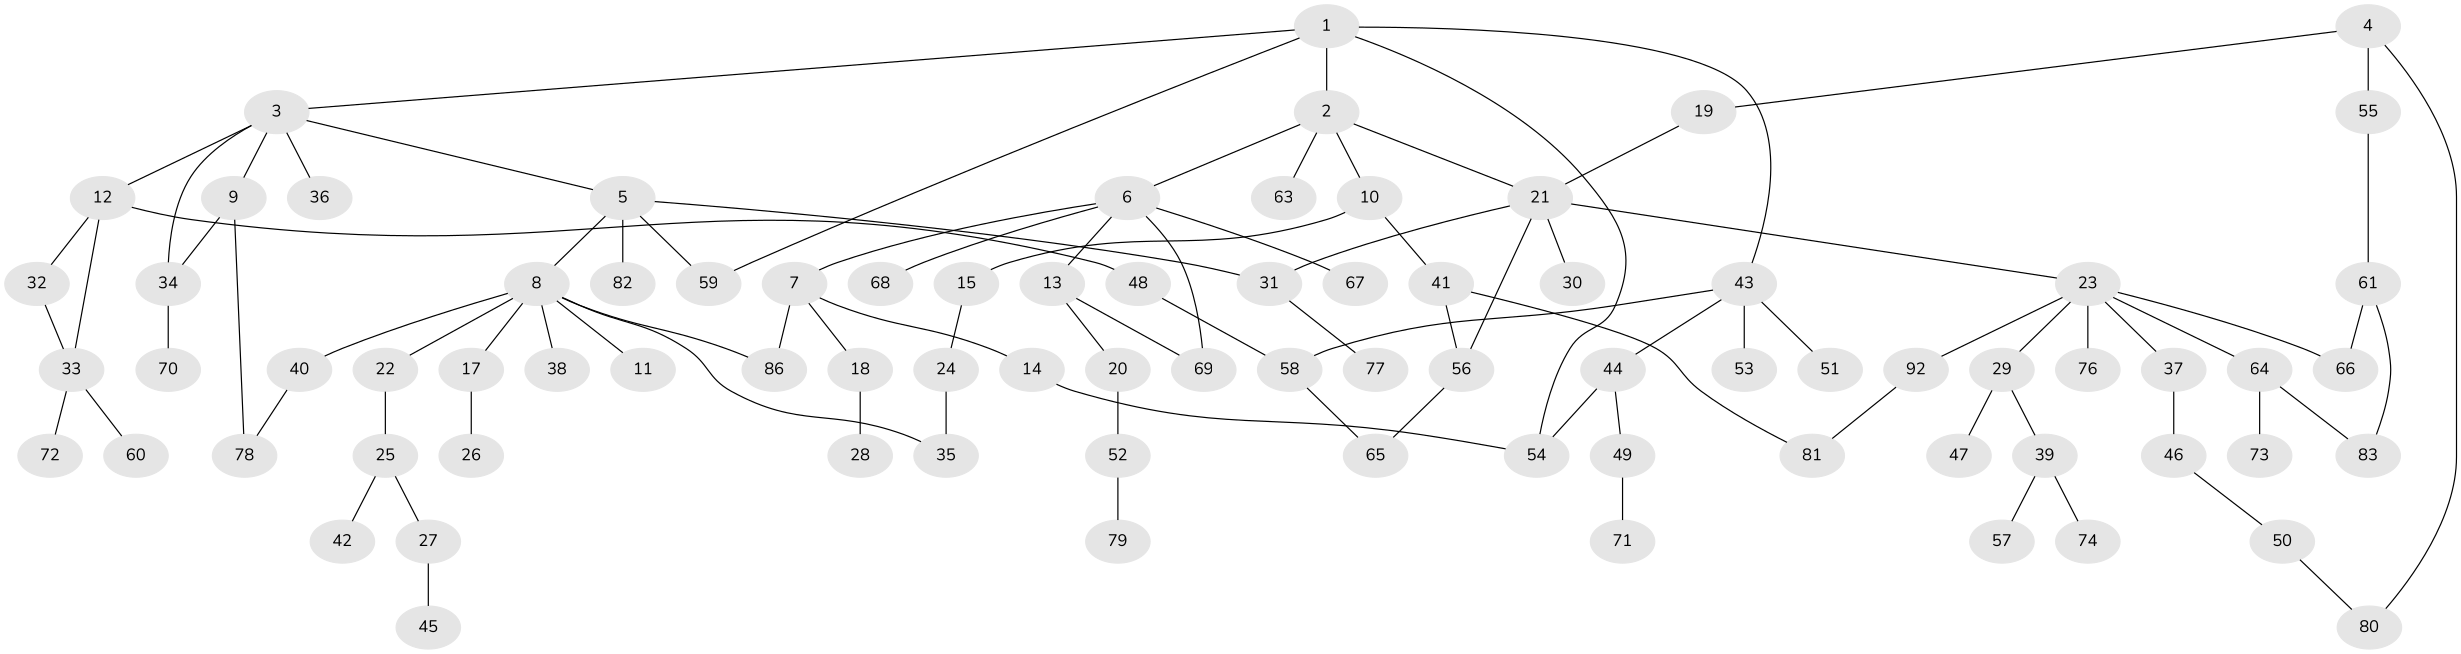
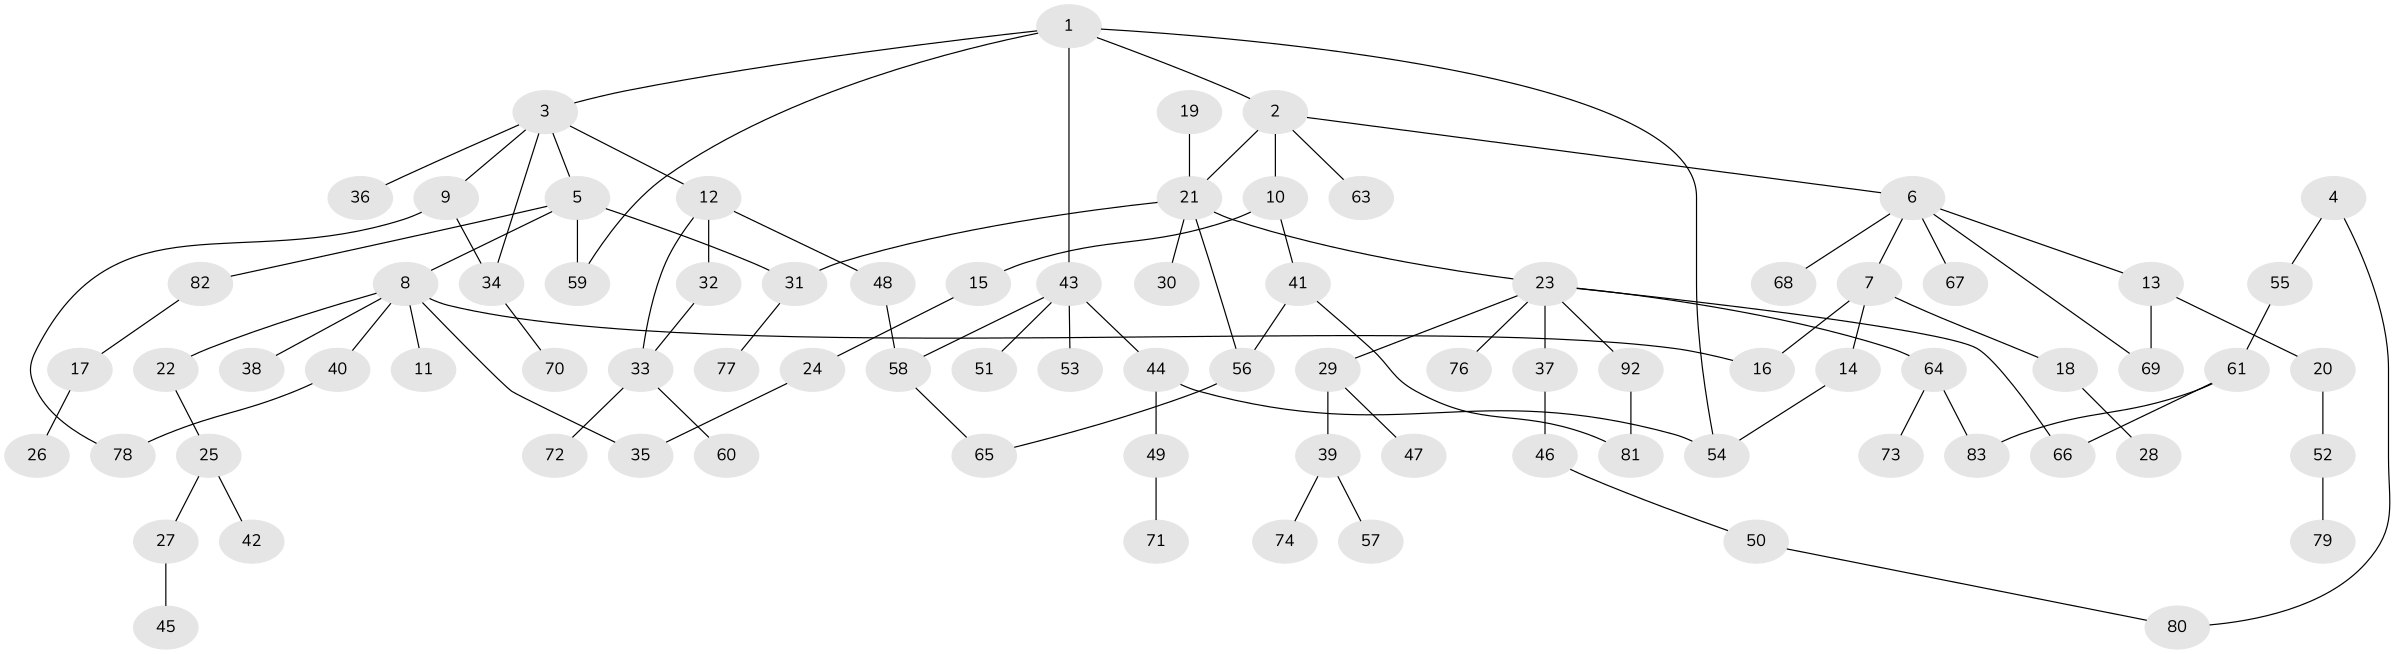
edge "4" -- "19": removed
edge "8" -- "17": now "82" -- "17"
node "86": label "86" -> "16"
